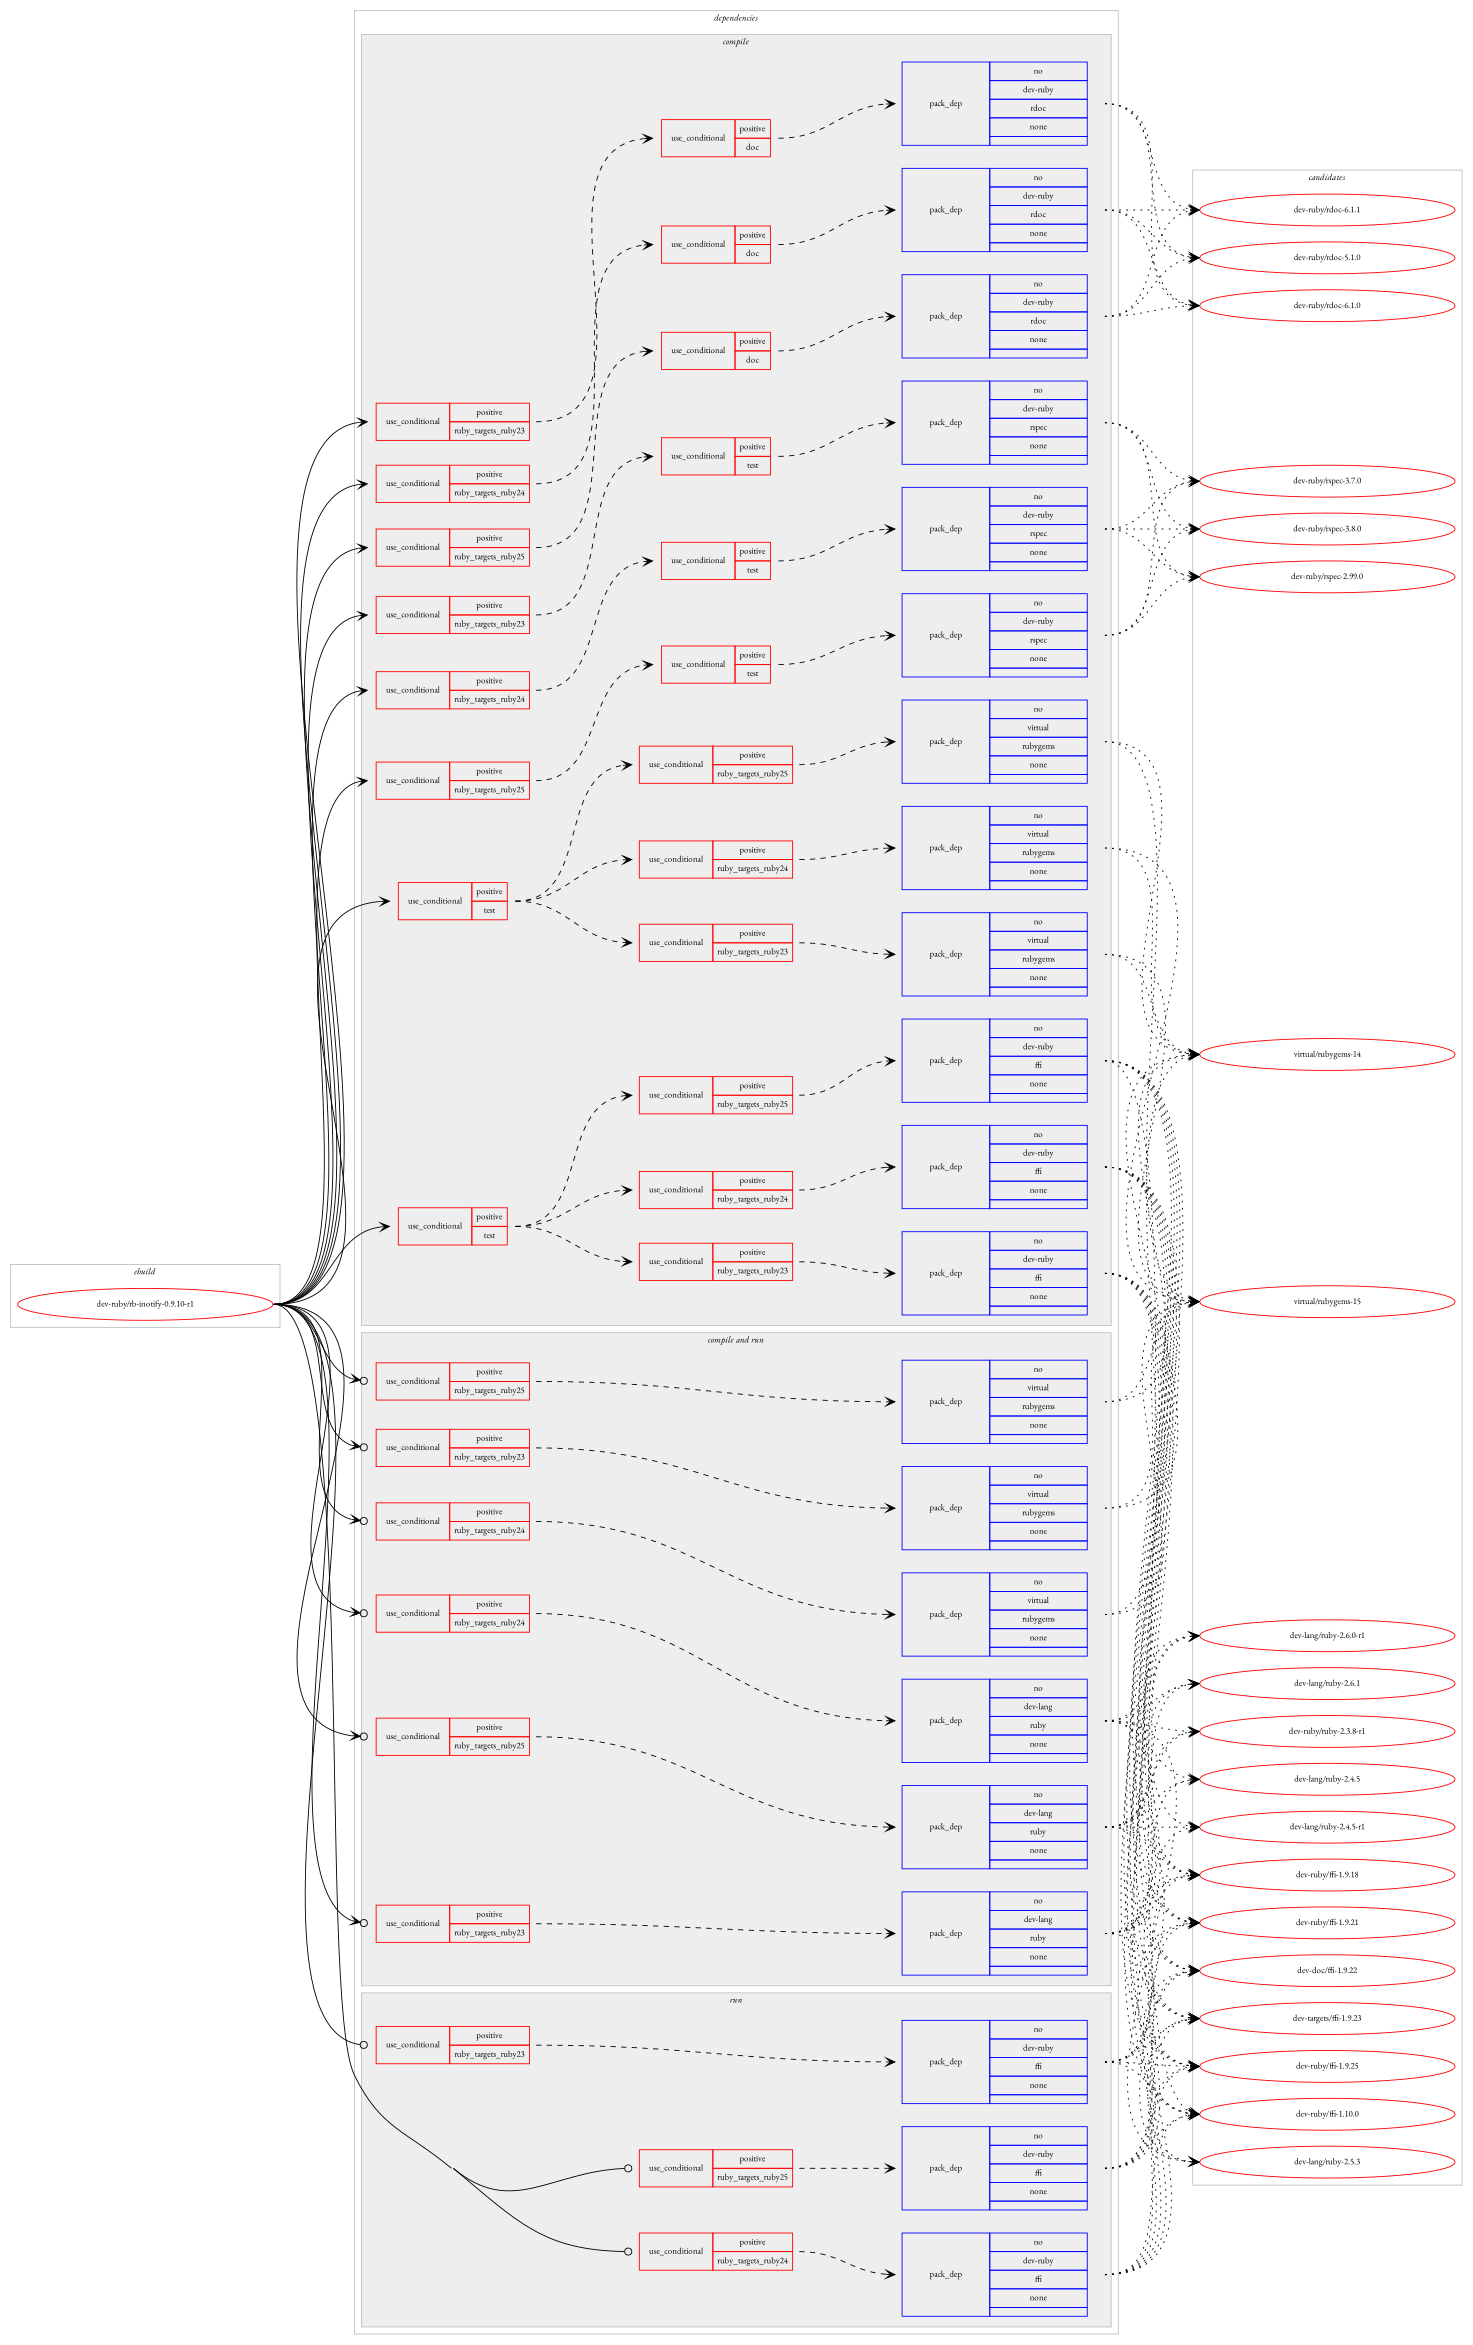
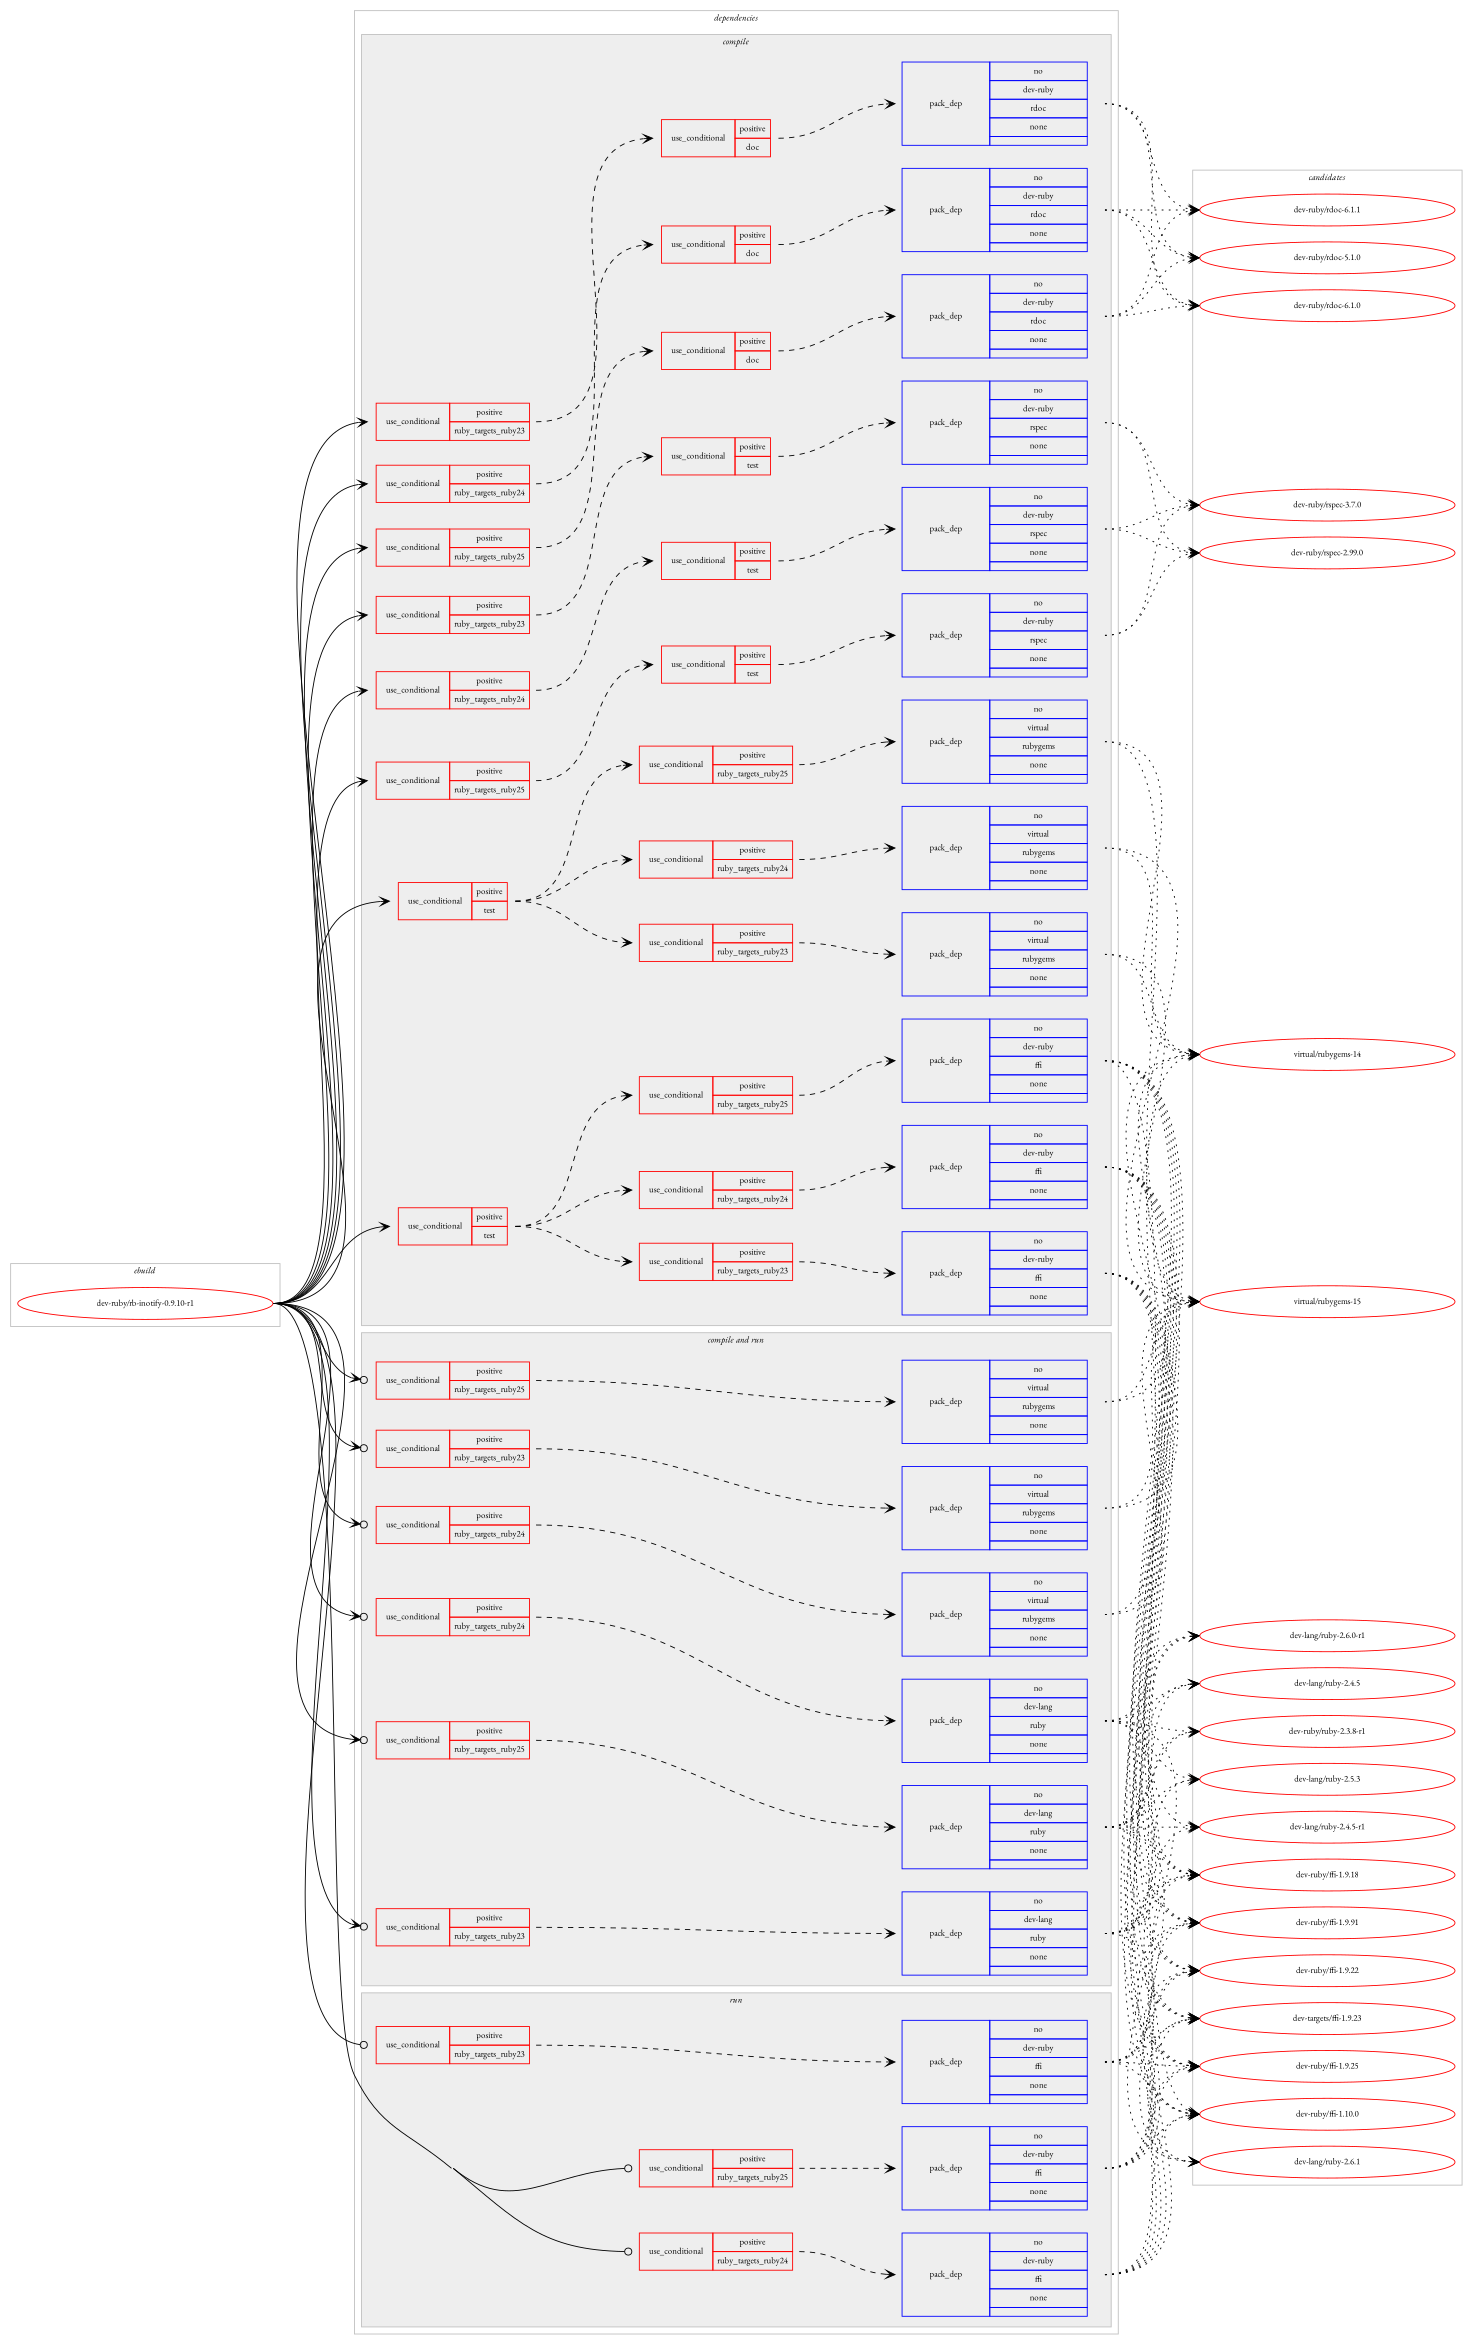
node "dev-ruby/rspec-3.8.0": removed
node "dev-ruby/ffi-1.9.21": label "dev-ruby/ffi-1.9.21" -> "dev-ruby/ffi-1.9.91"
node "dev-doc/ffi-1.9.22": label "dev-doc/ffi-1.9.22" -> "dev-ruby/ffi-1.9.22"
